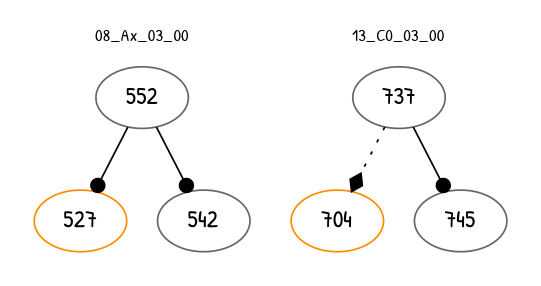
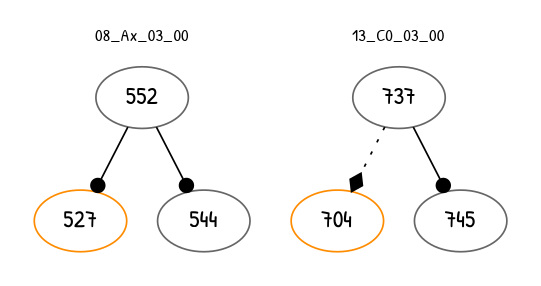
node "542": label "542" -> "544"
